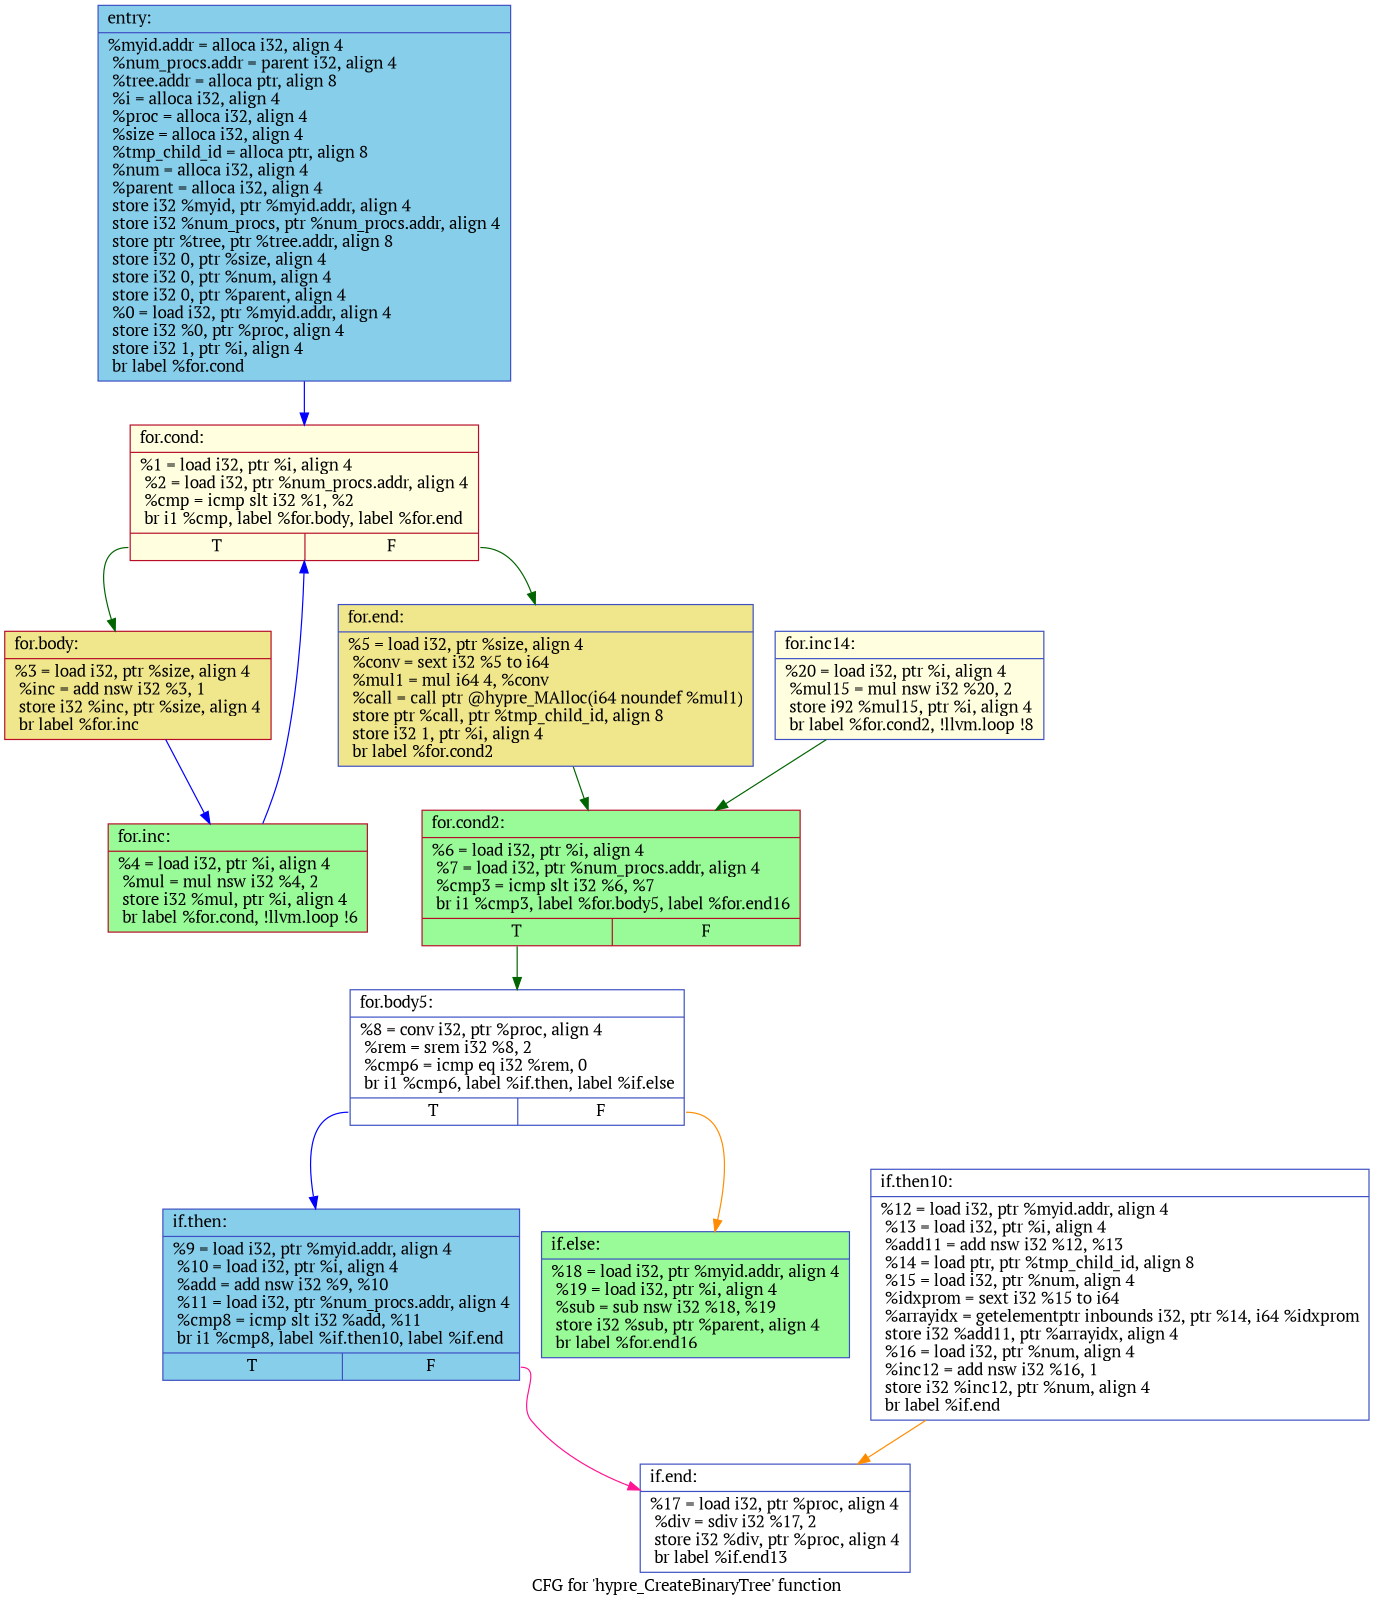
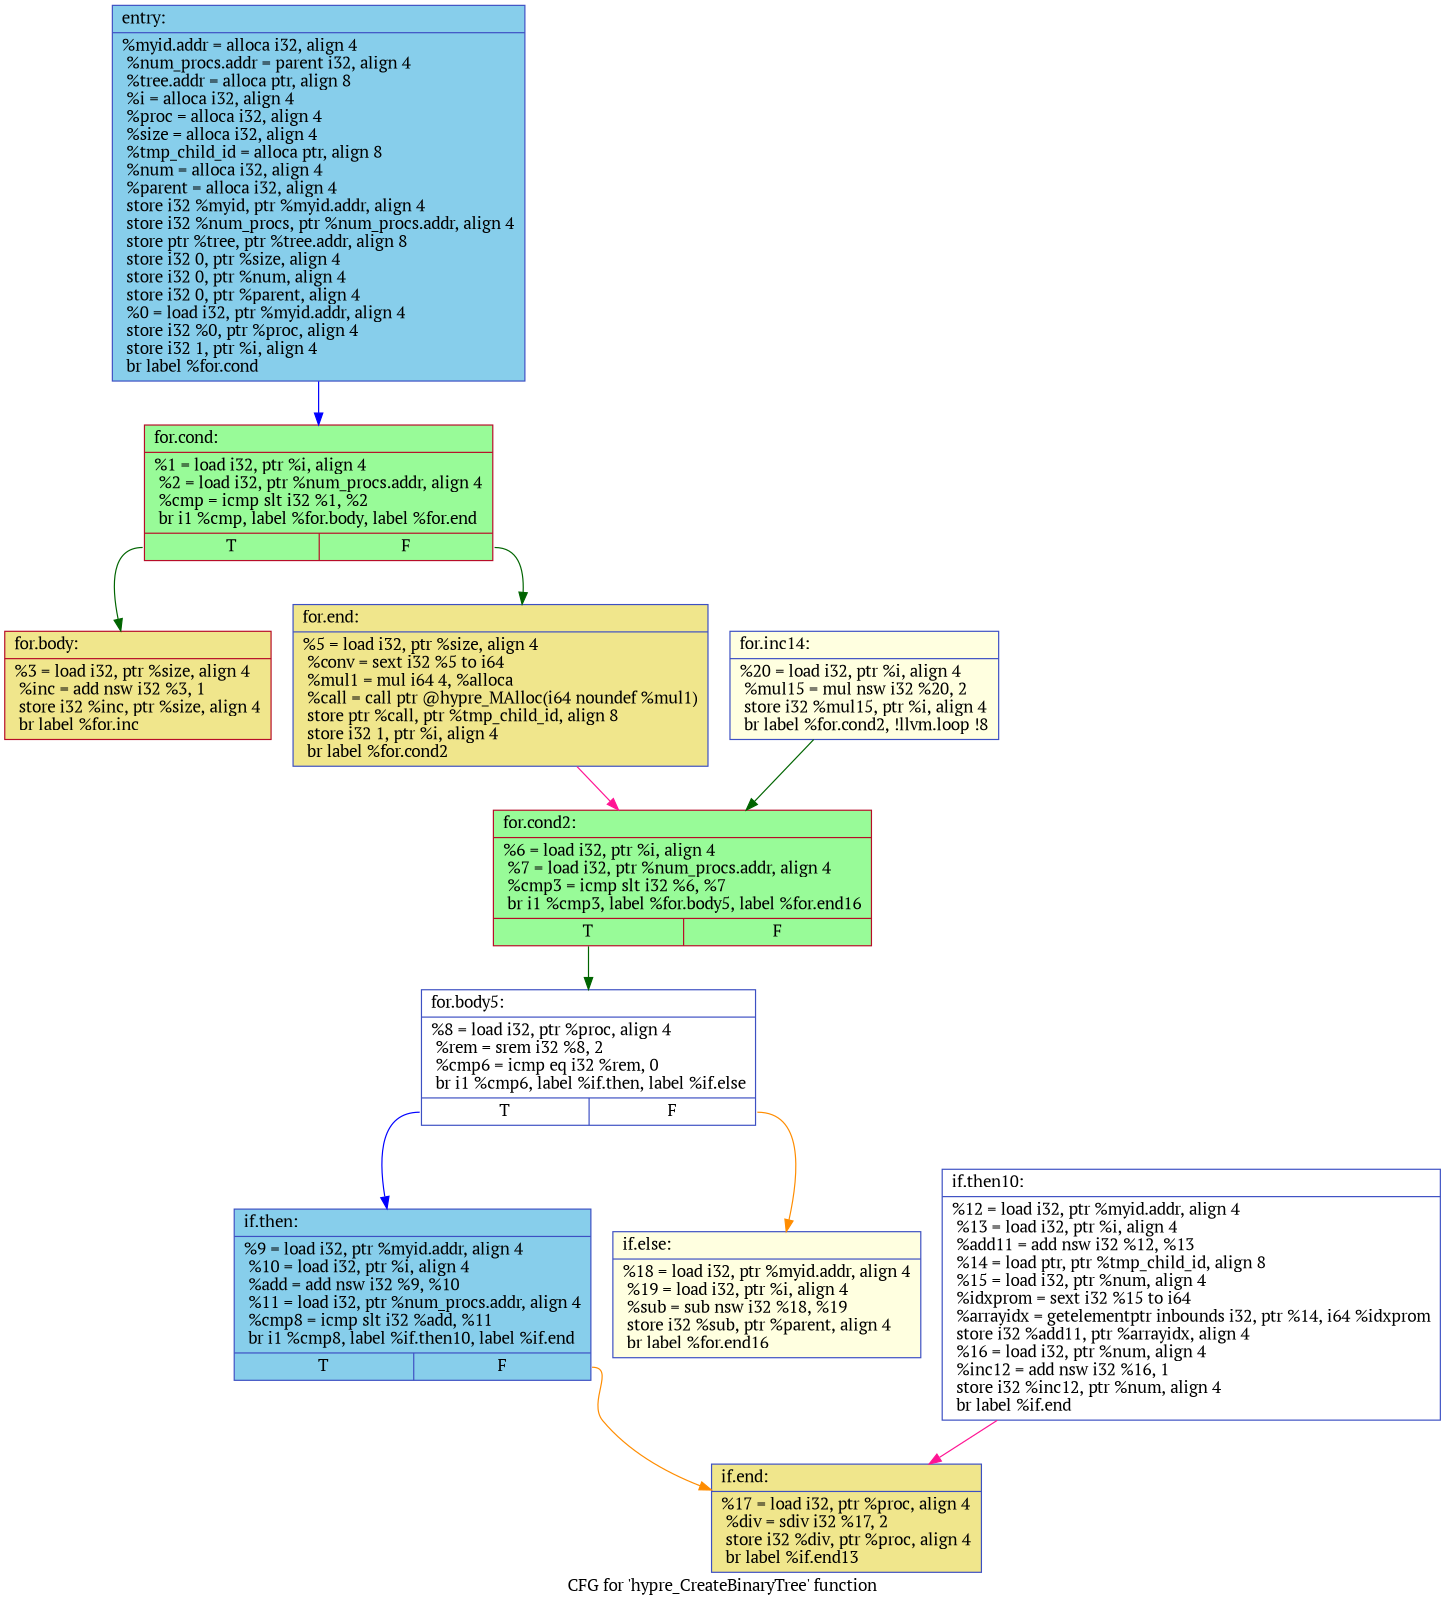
node "for.cond:": fillcolor lightyellow -> palegreen
node "for.end:": text "%mul1 = mul i64 4, %conv" -> "%mul1 = mul i64 4, %alloca"
node "for.inc14:": text "store i92 %mul15, ptr %i, align 4" -> "store i32 %mul15, ptr %i, align 4"
edge "for.end:" -> "for.cond2:": color darkgreen -> deeppink
node "for.inc:": removed
node "for.body5:": text "%8 = conv i32, ptr %proc, align 4" -> "%8 = load i32, ptr %proc, align 4"
node "if.else:": fillcolor palegreen -> lightyellow
edge "if.then10:" -> "if.end:": color darkorange -> deeppink
edge "if.then:" -> "if.end:": color deeppink -> darkorange
node "if.end:": fillcolor white -> khaki
